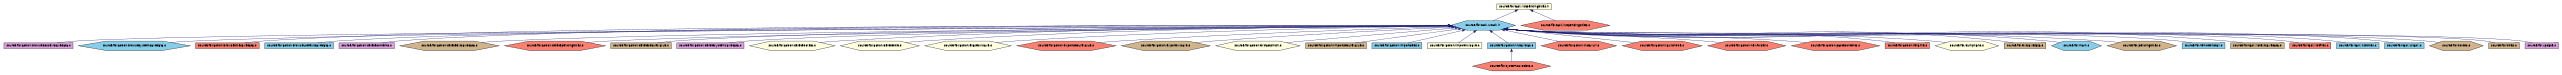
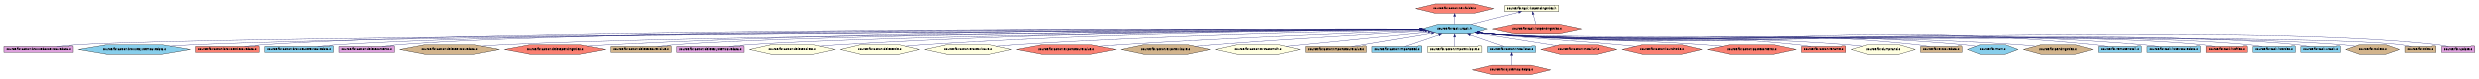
edge "source/fbi/action/newfolder.c" -> "source/fbi/task/uitask.h": reversed
node "source/fbi/task/listextsavedata.c": fillcolor tan -> skyblue
